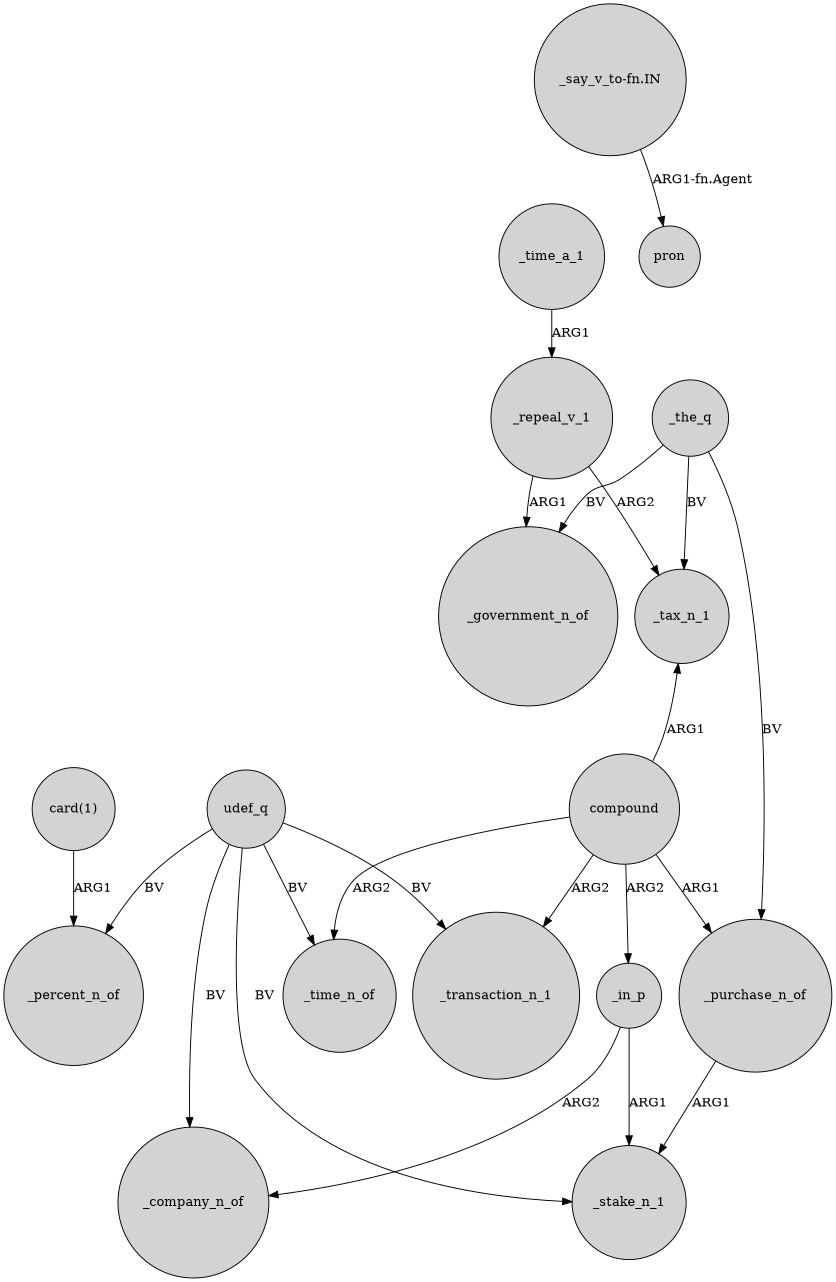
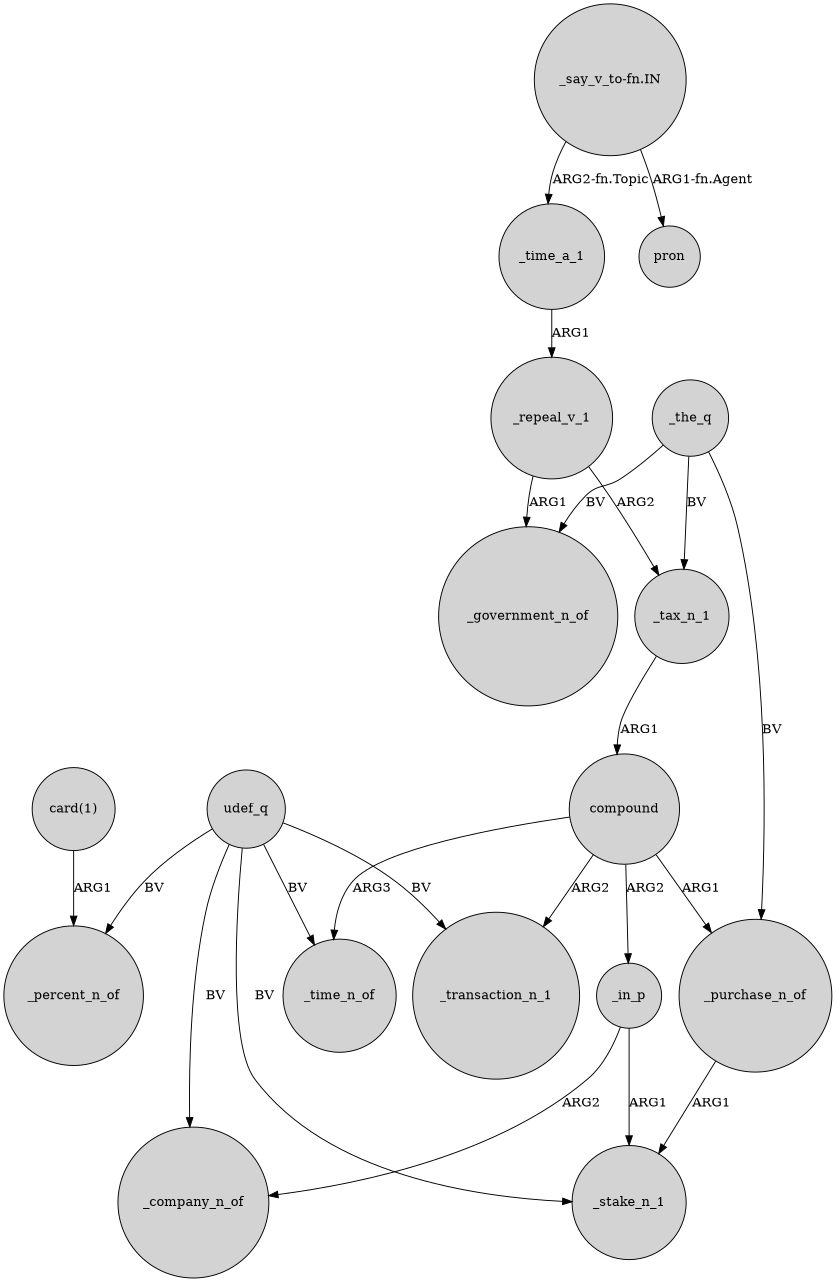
edge "_say_v_to-fn.IN" -> "_time_a_1": added, label "ARG2-fn.Topic"
edge "compound" -> "_tax_n_1": reversed
edge "compound" -> "_time_n_of": label "ARG2" -> "ARG3"
